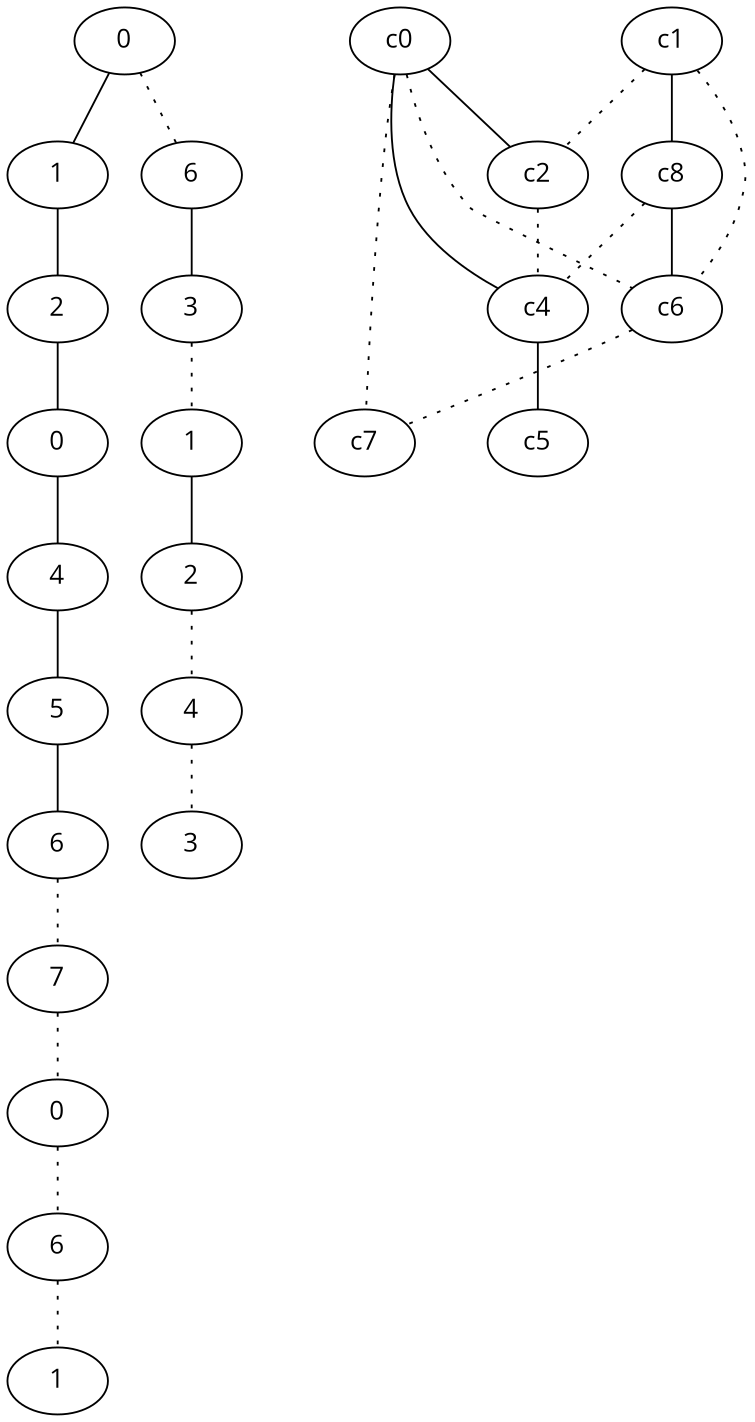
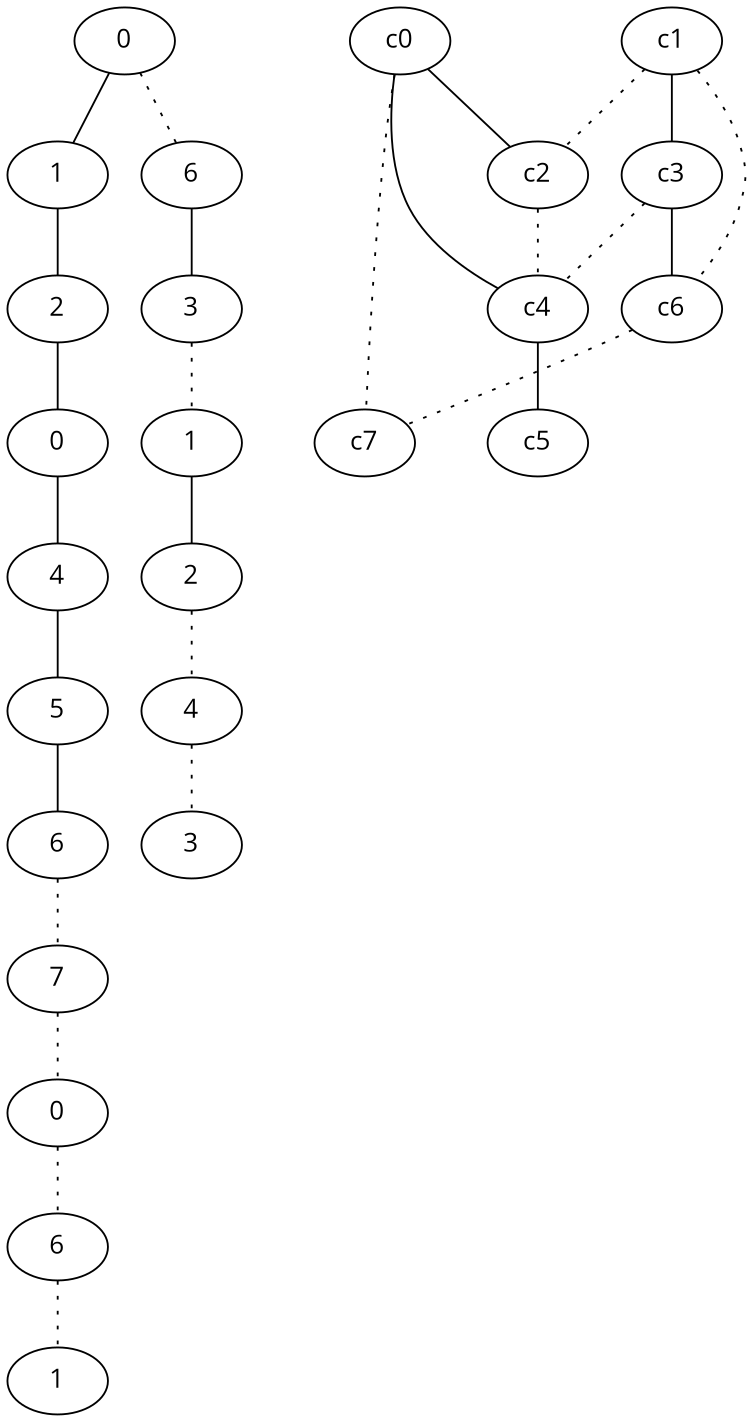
node "c8": label "c8" -> "c3"
edge "c0" -- "c6": removed
